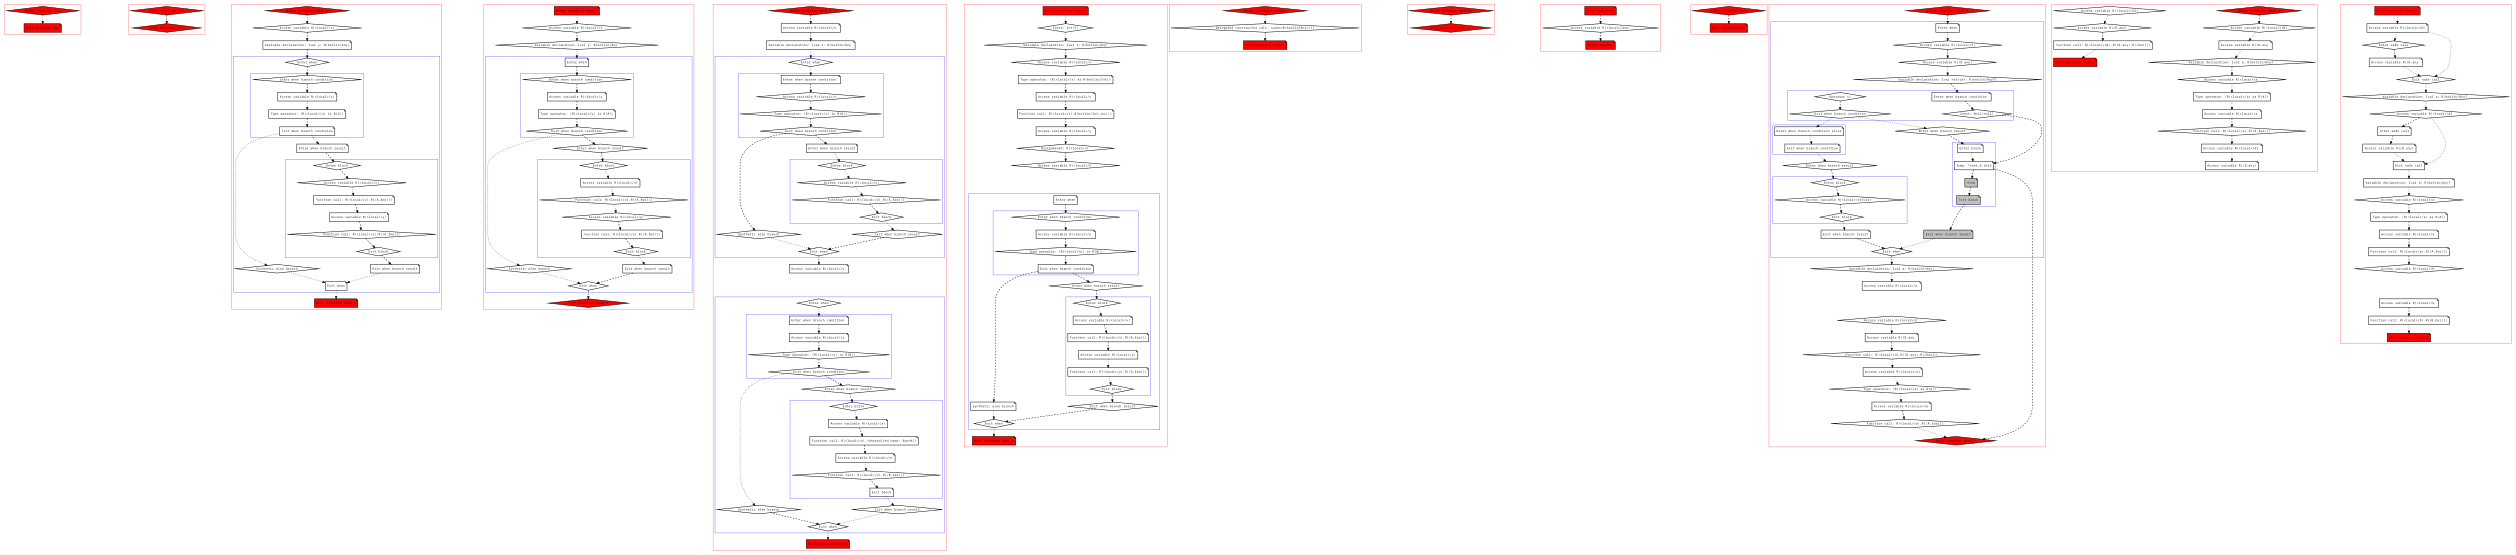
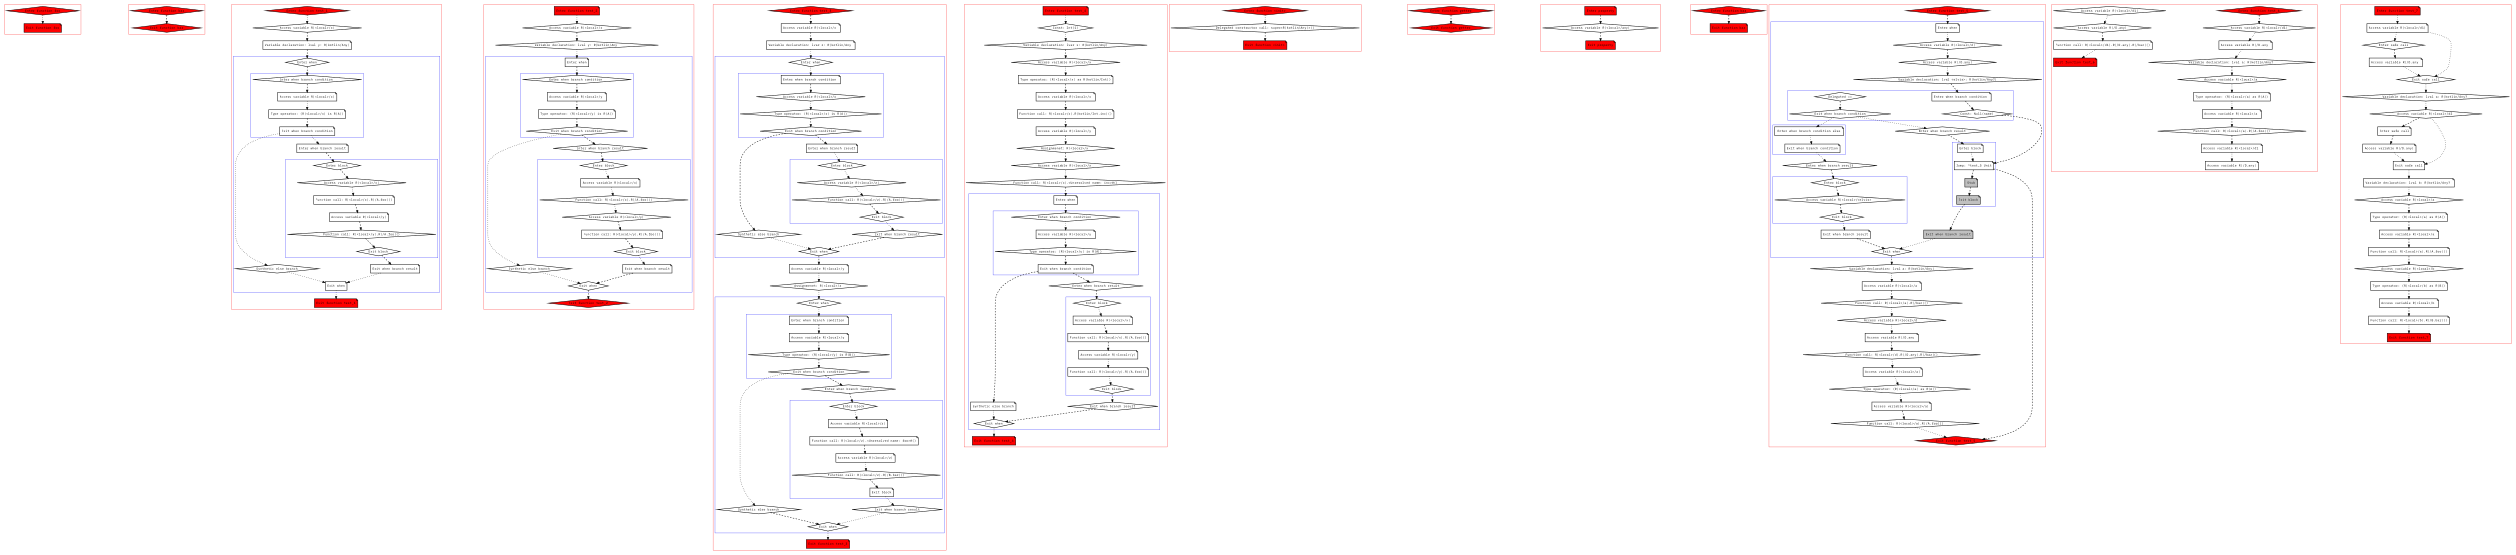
node "Operator ==": label "Operator ==" -> "Delegated =="
node "Const: Null(null)": label "Const: Null(null)" -> "Const: Null(name)"
node "Enter when branch condition elvis": label "Enter when branch condition elvis" -> "Enter when branch condition else"
node "Function call: R|<local>/x|.<Unresolved name: inc>#()": added
node "Assignmenet: R|<local>/z|": added
node "Type operator: (R|<local>/b| as R|B|)": added
node "Function call: R|<local>/a|.R|/baz|()": added
